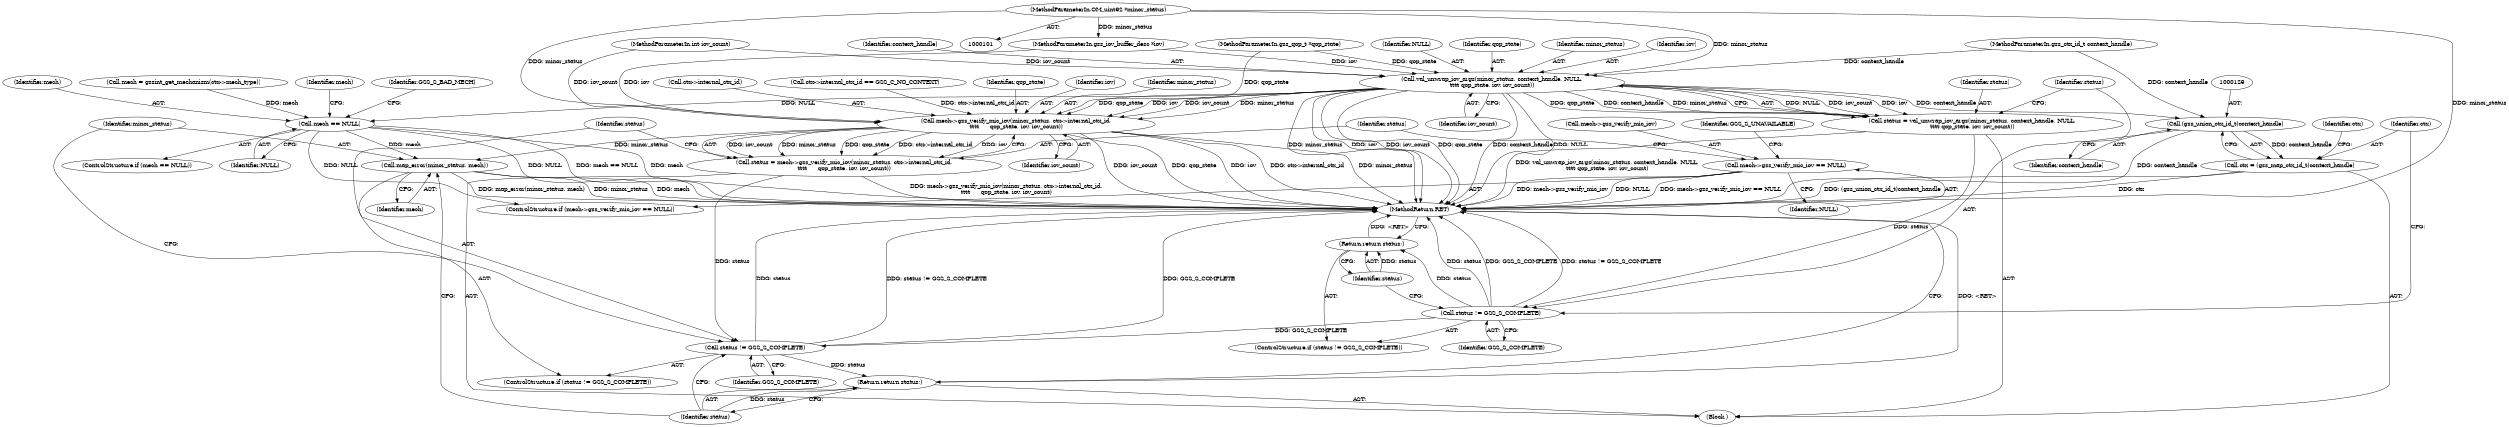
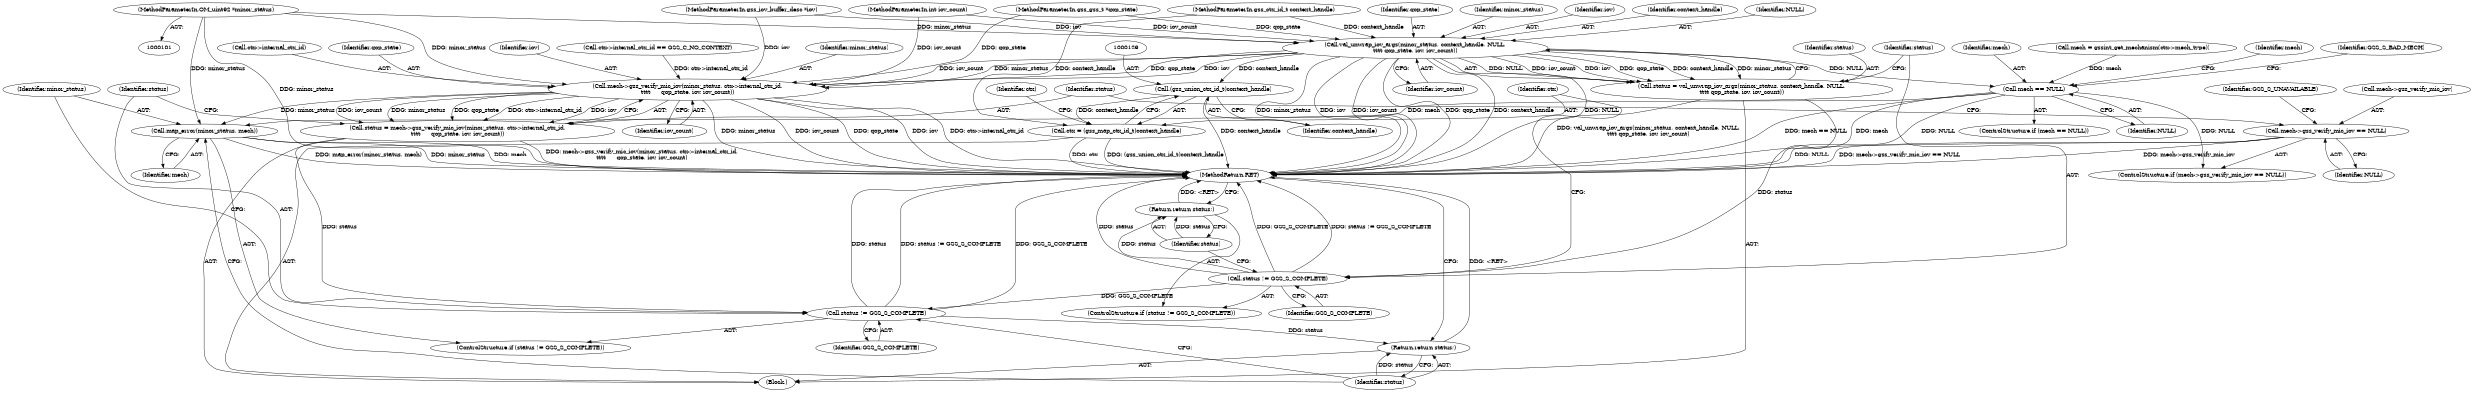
edge "(MethodParameterIn,OM_uint92 *minor_status)" -> "(MethodParameterIn,gss_iov_buffer_desc *iov)": now "(MethodParameterIn,OM_uint92 *minor_status)" -> "(Call,map_error(minor_status, mech))"
node "(MethodParameterIn,gss_qop_t *qop_state)": label "(MethodParameterIn,gss_qop_t *qop_state)" -> "(MethodParameterIn,gss_gss_t *qop_state)"
edge "(MethodParameterIn,gss_ctx_id_t context_handle)" -> "(Call,(gss_union_ctx_id_t)context_handle)": now "(MethodParameterIn,gss_ctx_id_t context_handle)" -> "(Call,ctx = (gss_map_ctx_id_t)context_handle)"
